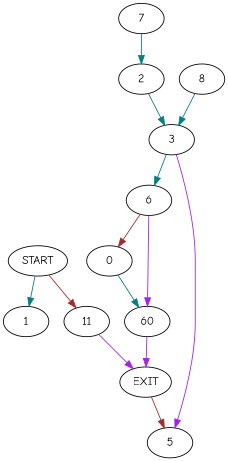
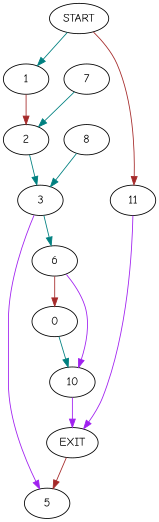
edge "1" -> "2": added
node "60": label "60" -> "10"
